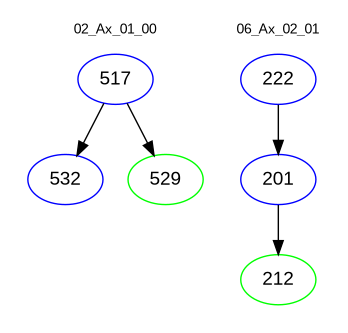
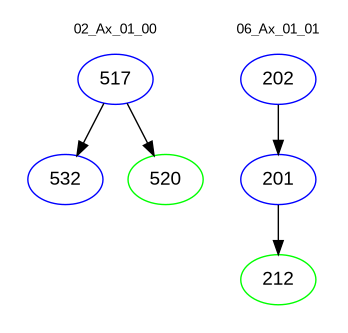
cluster "06_Ax_02_01": label "06_Ax_02_01" -> "06_Ax_01_01"
node "222": label "222" -> "202"
node "529": label "529" -> "520"
